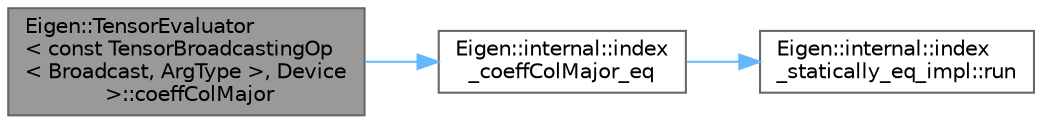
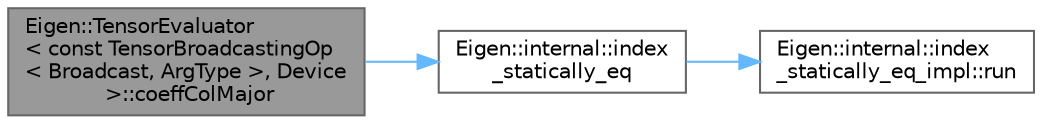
node "Eigen::internal::index _coeffColMajor_eq": label "Eigen::internal::index _coeffColMajor_eq" -> "Eigen::internal::index _statically_eq"
